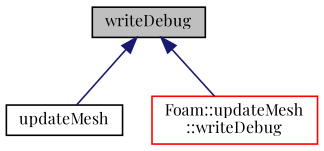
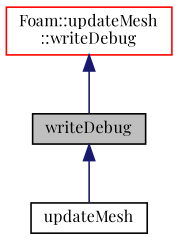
edge "Foam::updateMesh ::writeDebug" -> "writeDebug": reversed
